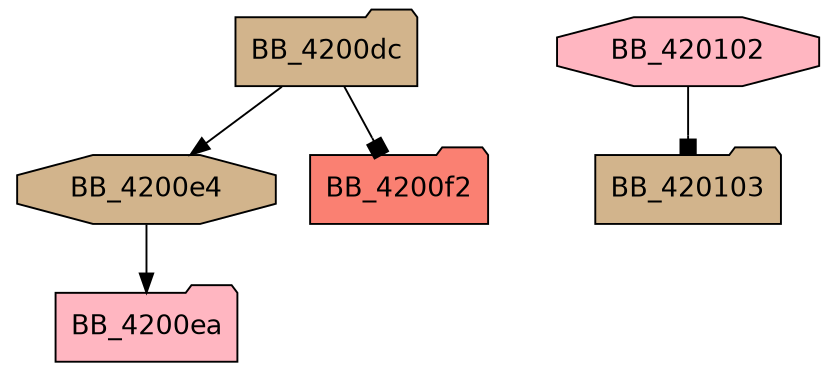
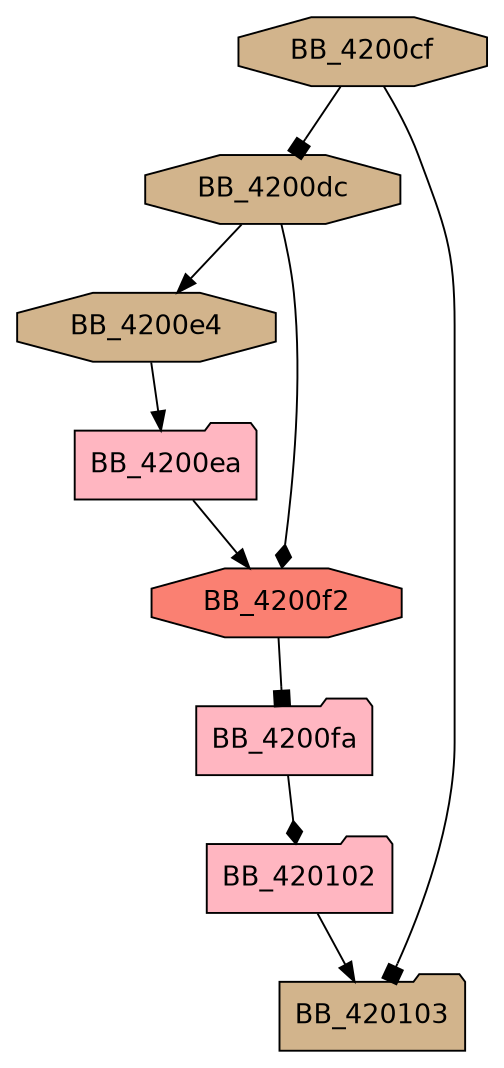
node "BB_4200dc": shape folder -> octagon
node "BB_4200cf": added
node "BB_420102": shape octagon -> folder
edge "BB_420102" -> "BB_420103": arrowhead box -> normal
edge "BB_4200dc" -> "BB_4200f2": arrowhead box -> diamond
node "BB_4200f2": shape folder -> octagon
edge "BB_4200ea" -> "BB_4200f2": added
node "BB_4200fa": added
